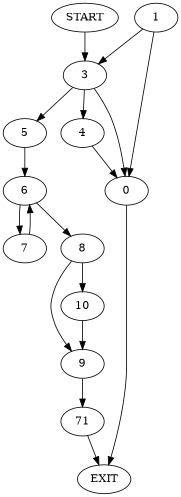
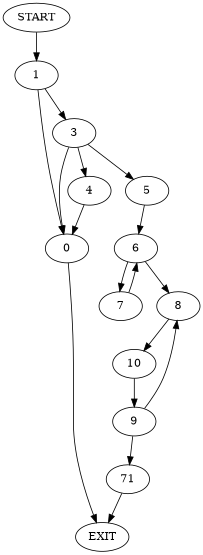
edge "START" -> "3": now "START" -> "1"
edge "8" -> "9": reversed
